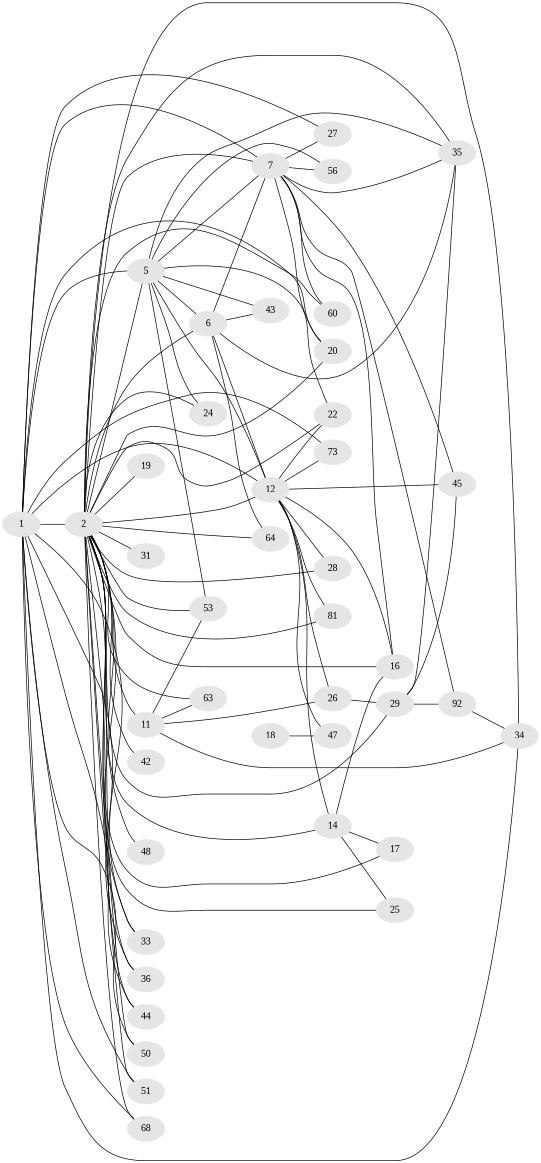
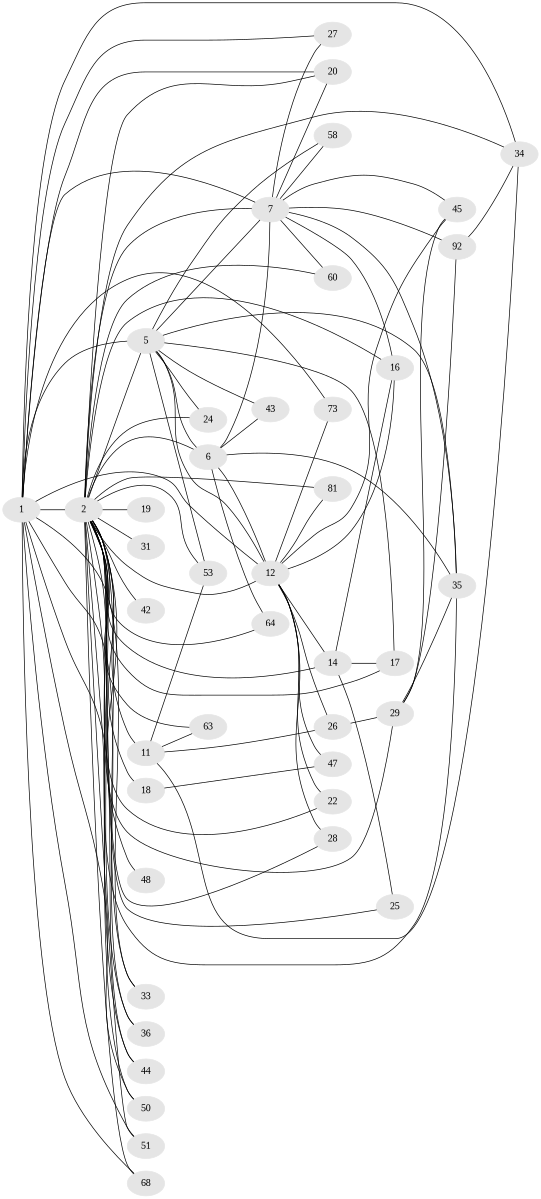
node "56": label "56" -> "58"
edge "5" -- "22": now "5" -- "17"
edge "2" -- "18": added
